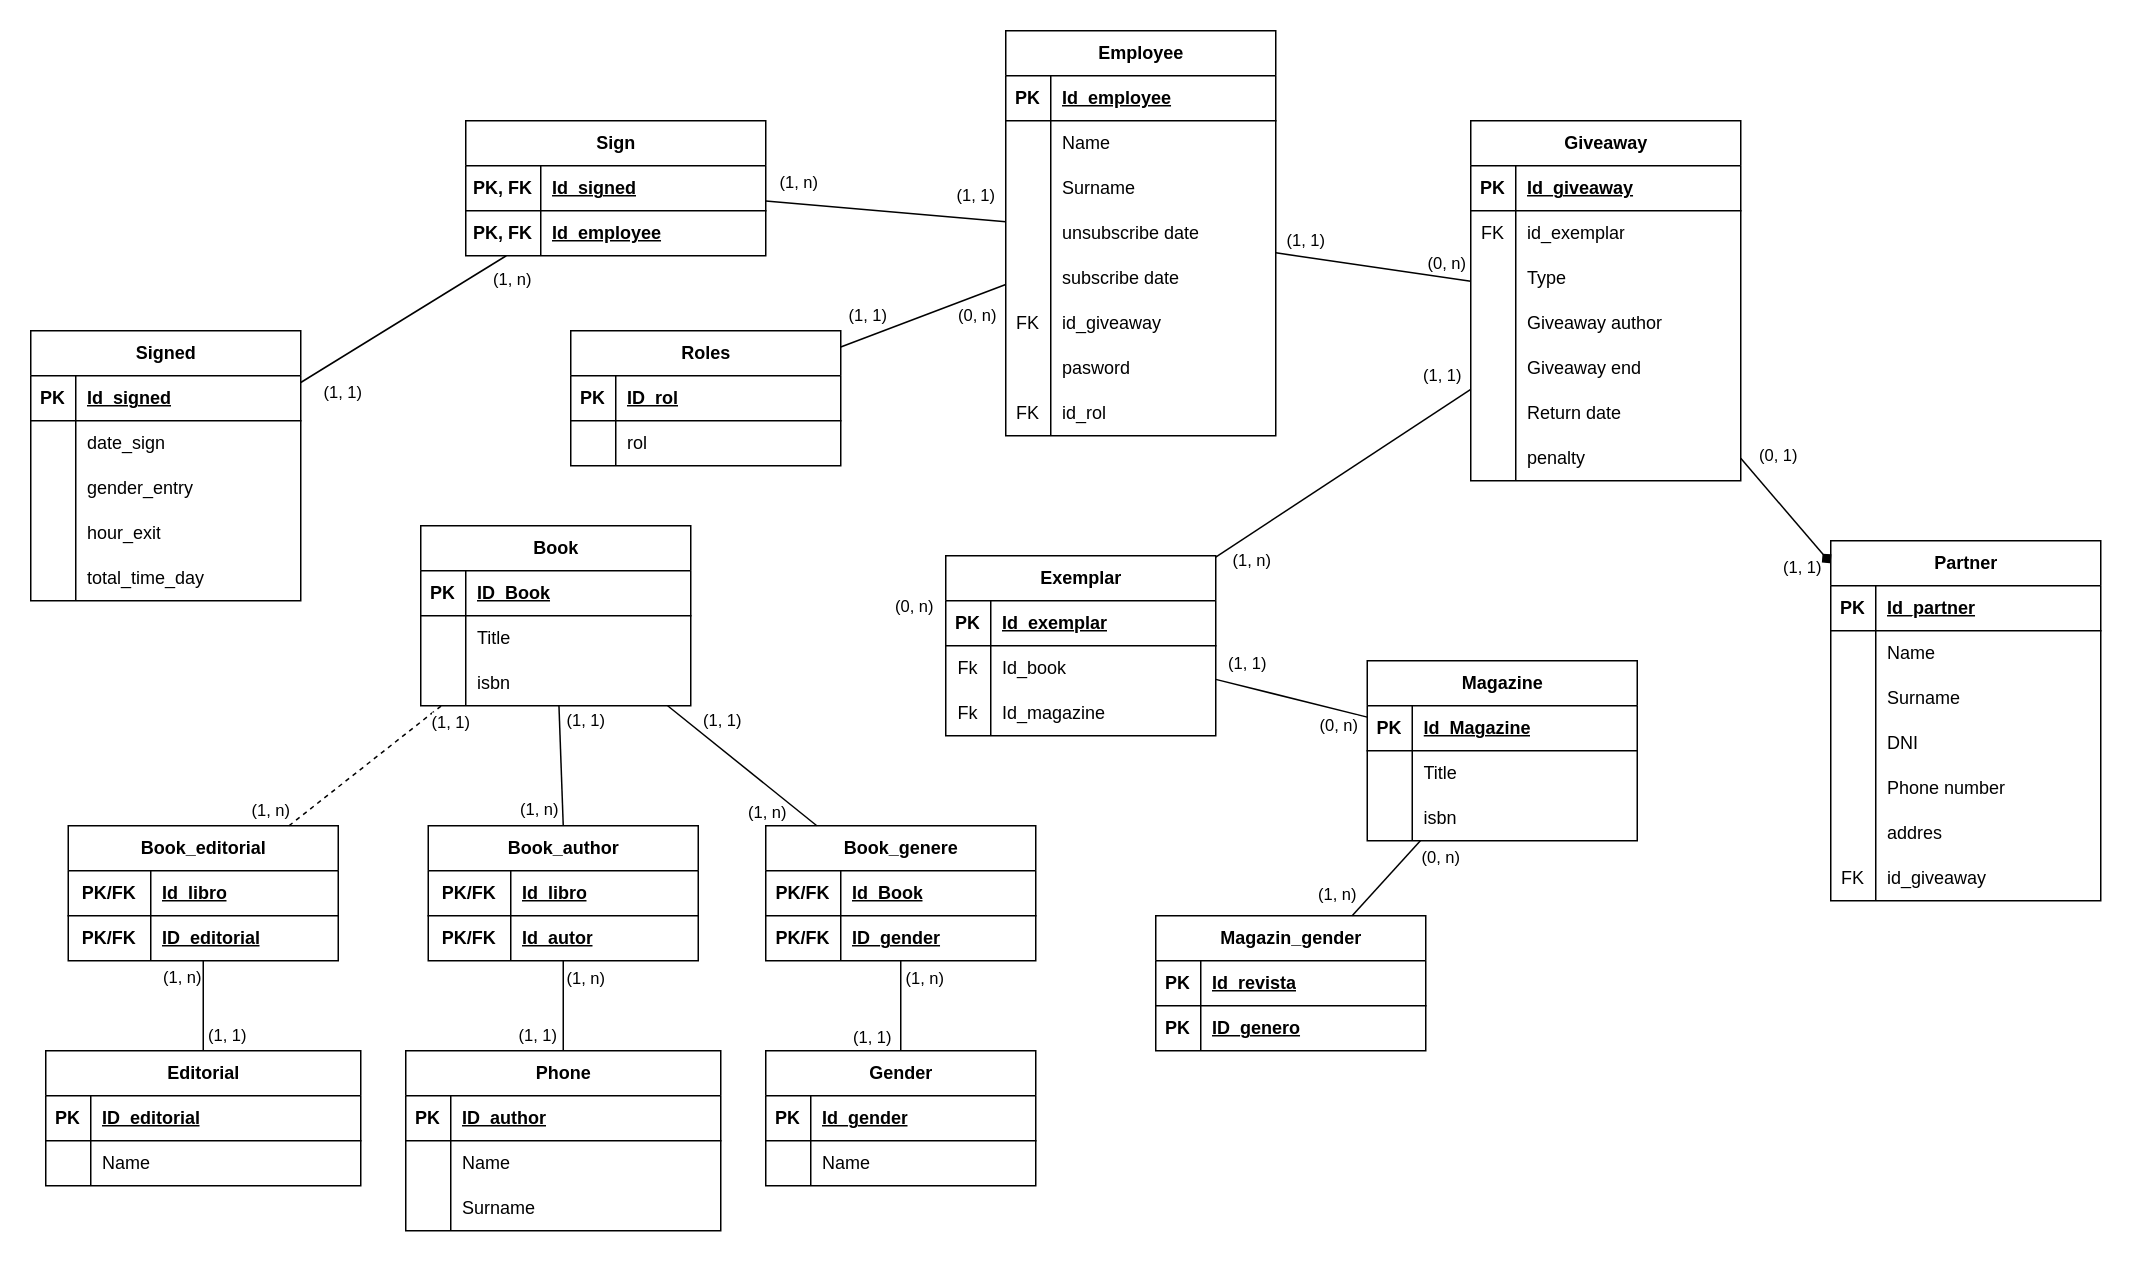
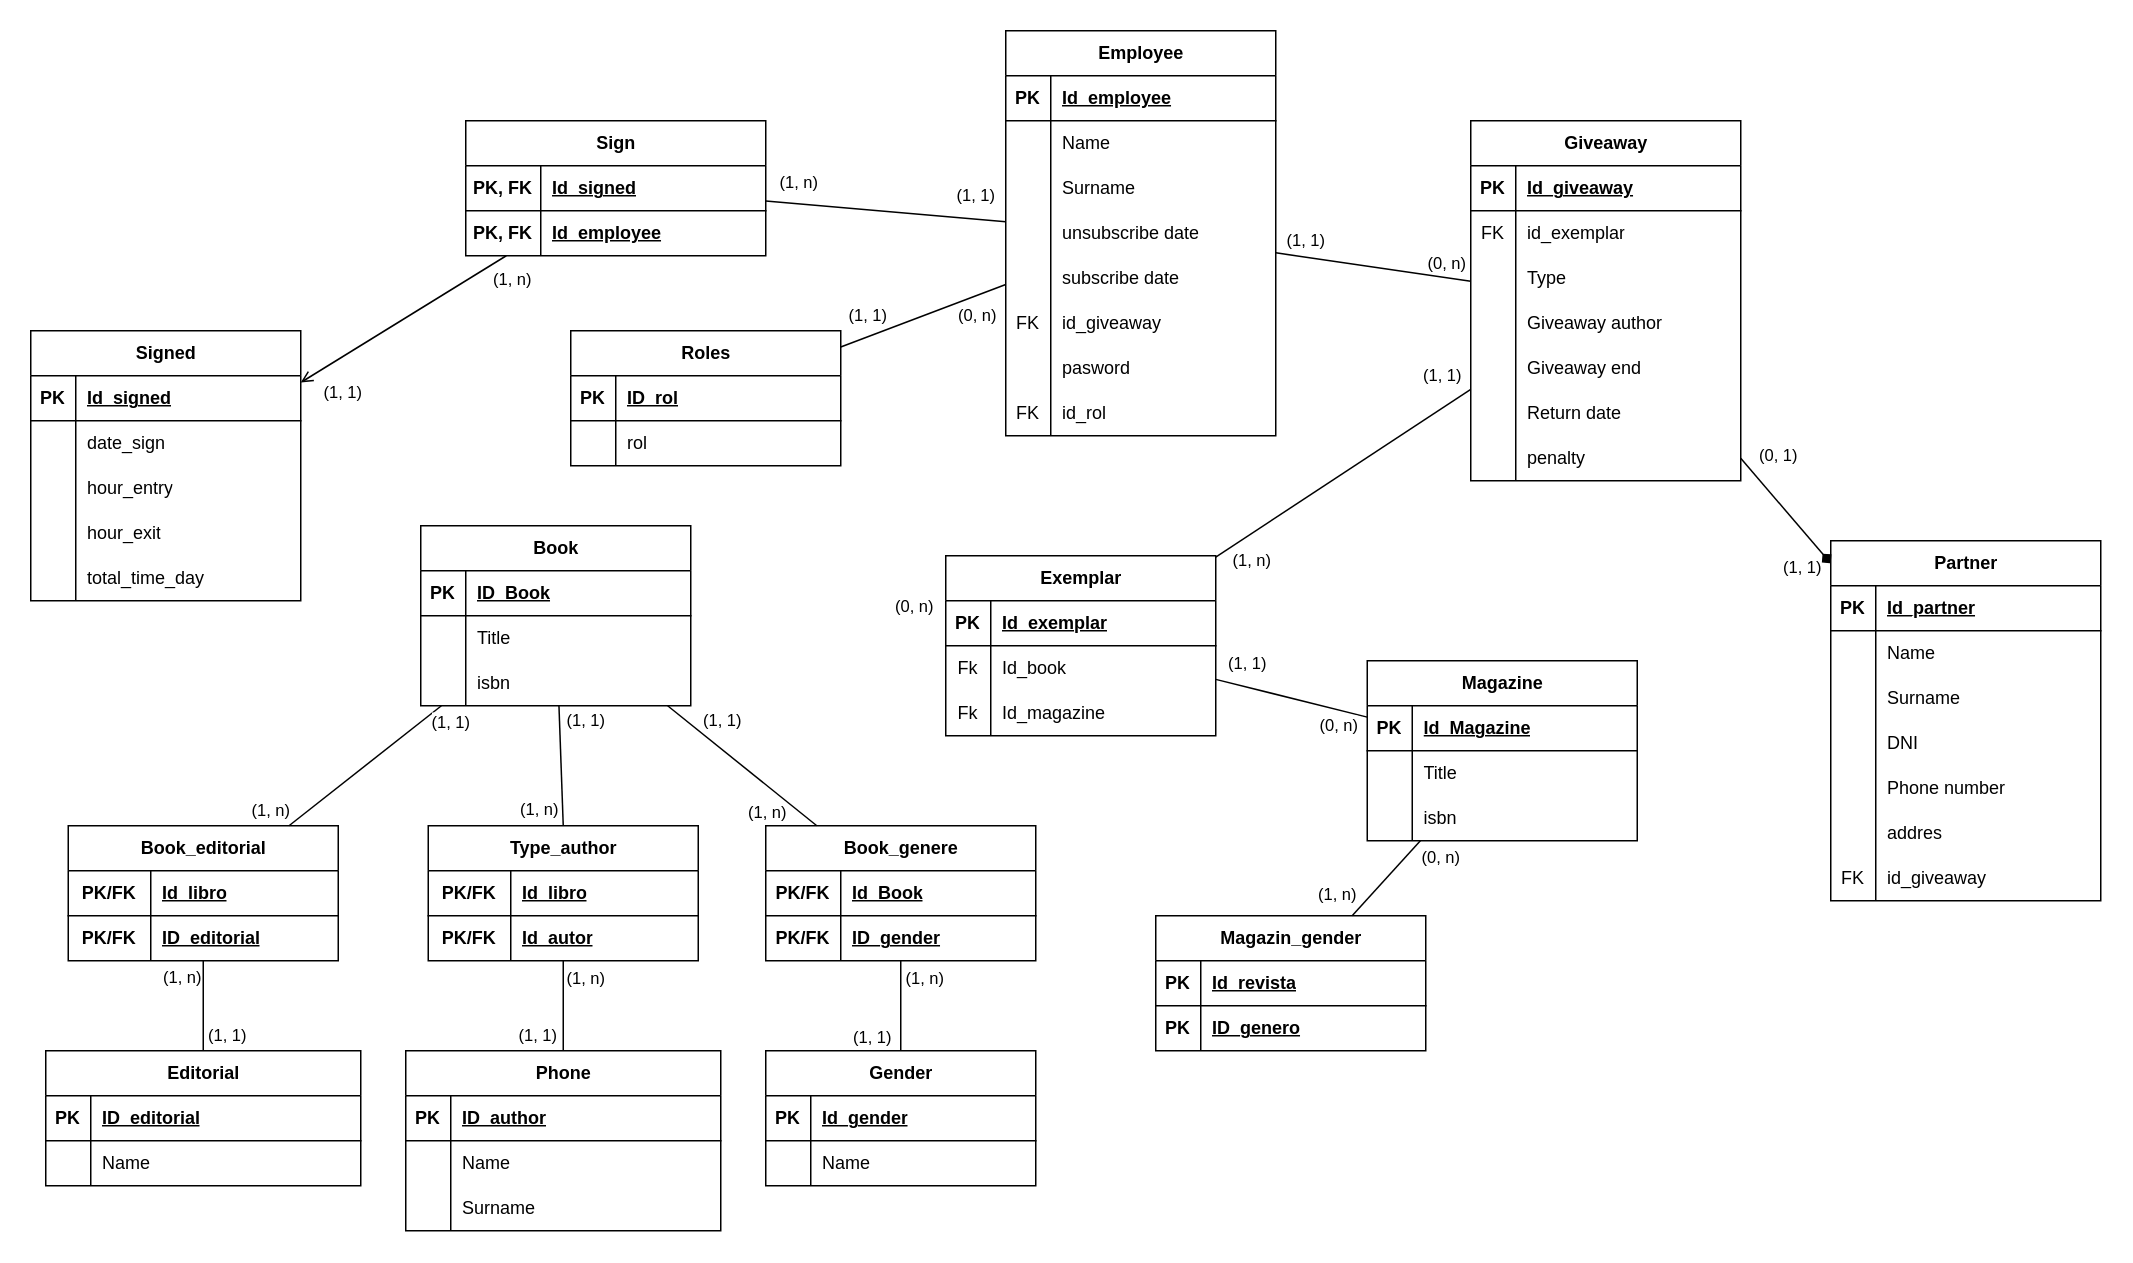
edge "Sign" -- "Signed": arrowhead none -> open
node "gender_entry": label "gender_entry" -> "hour_entry"
edge "Book" -- "Book_editorial": style dashed -> solid
node "Book_author": label "Book_author" -> "Type_author"
